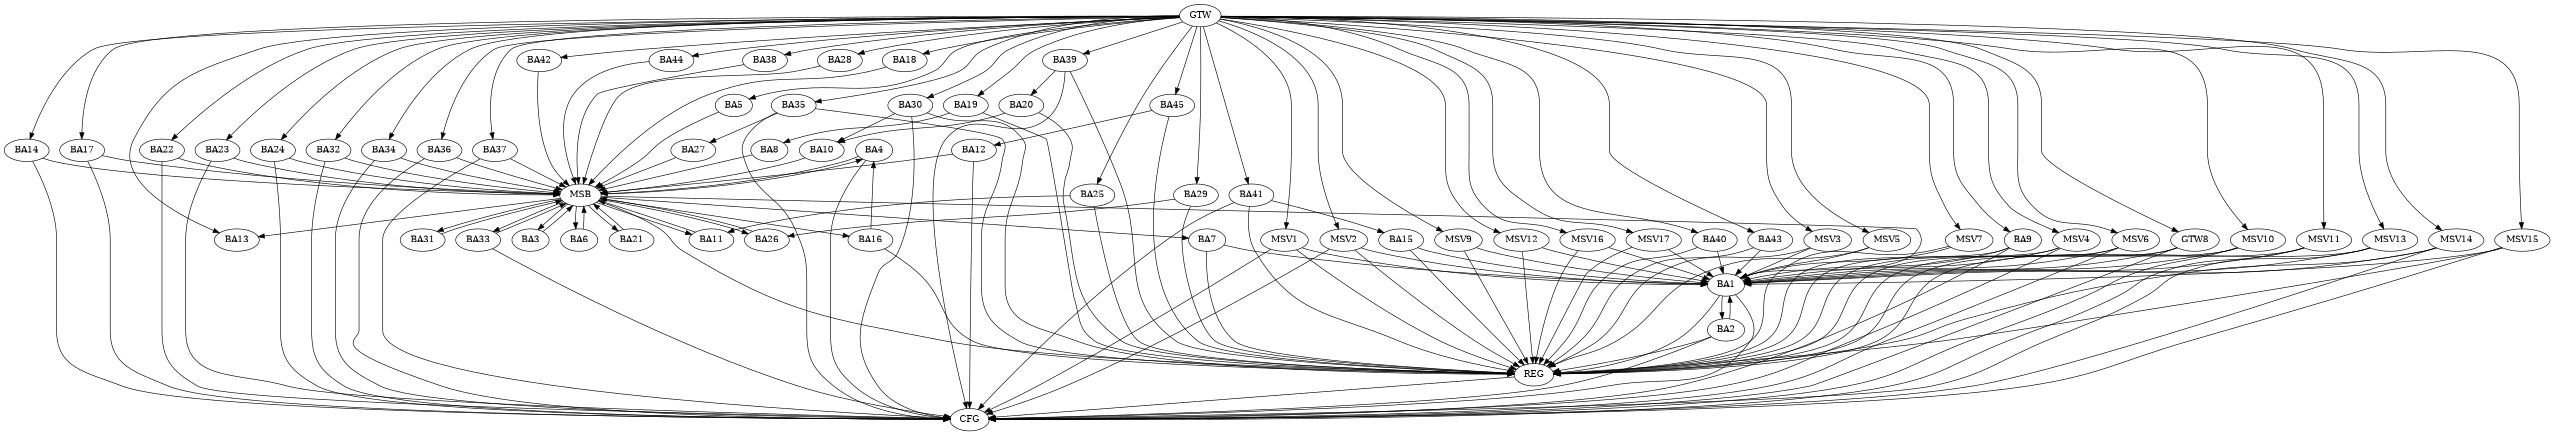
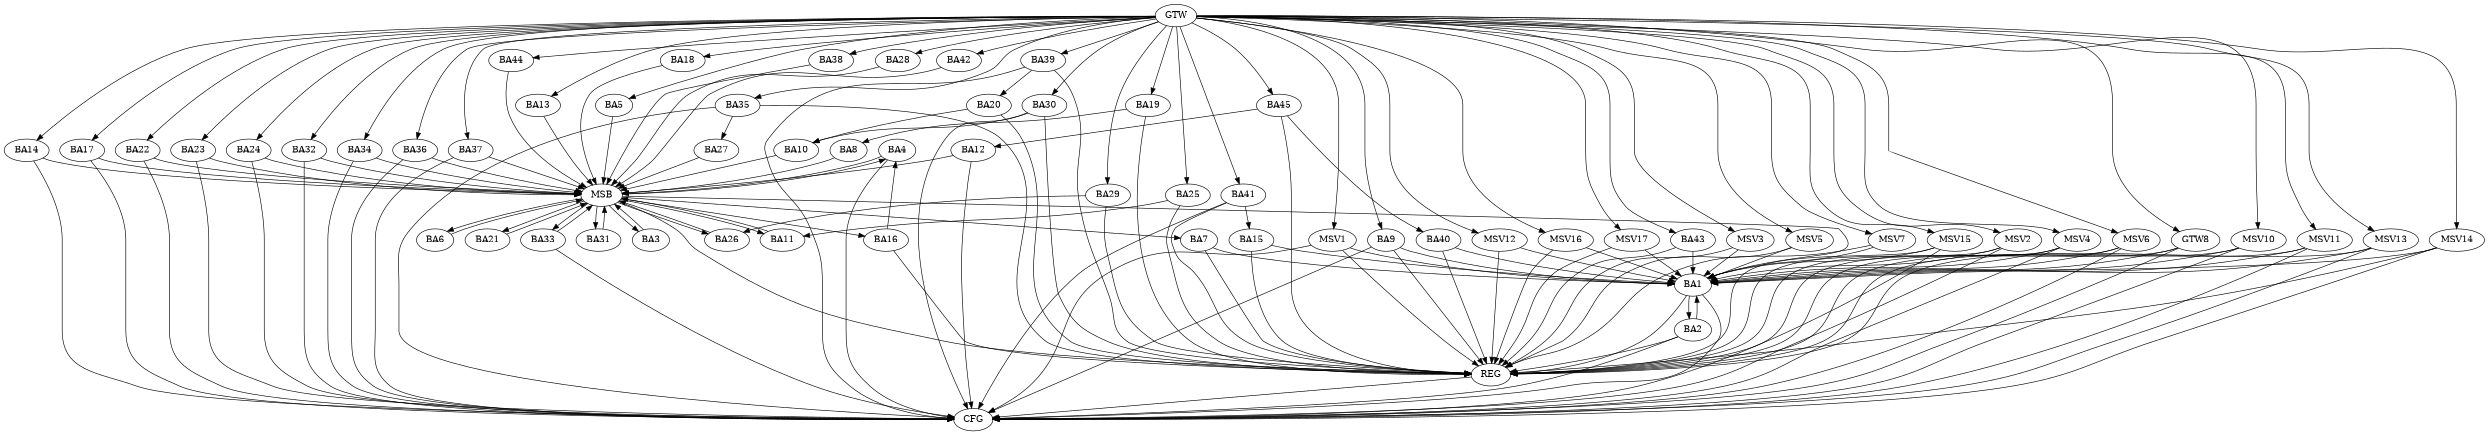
edge "GTW" -> "BA40": now "BA45" -> "BA40"
edge "MSB" -> "BA13": reversed
node "MSV9": removed
